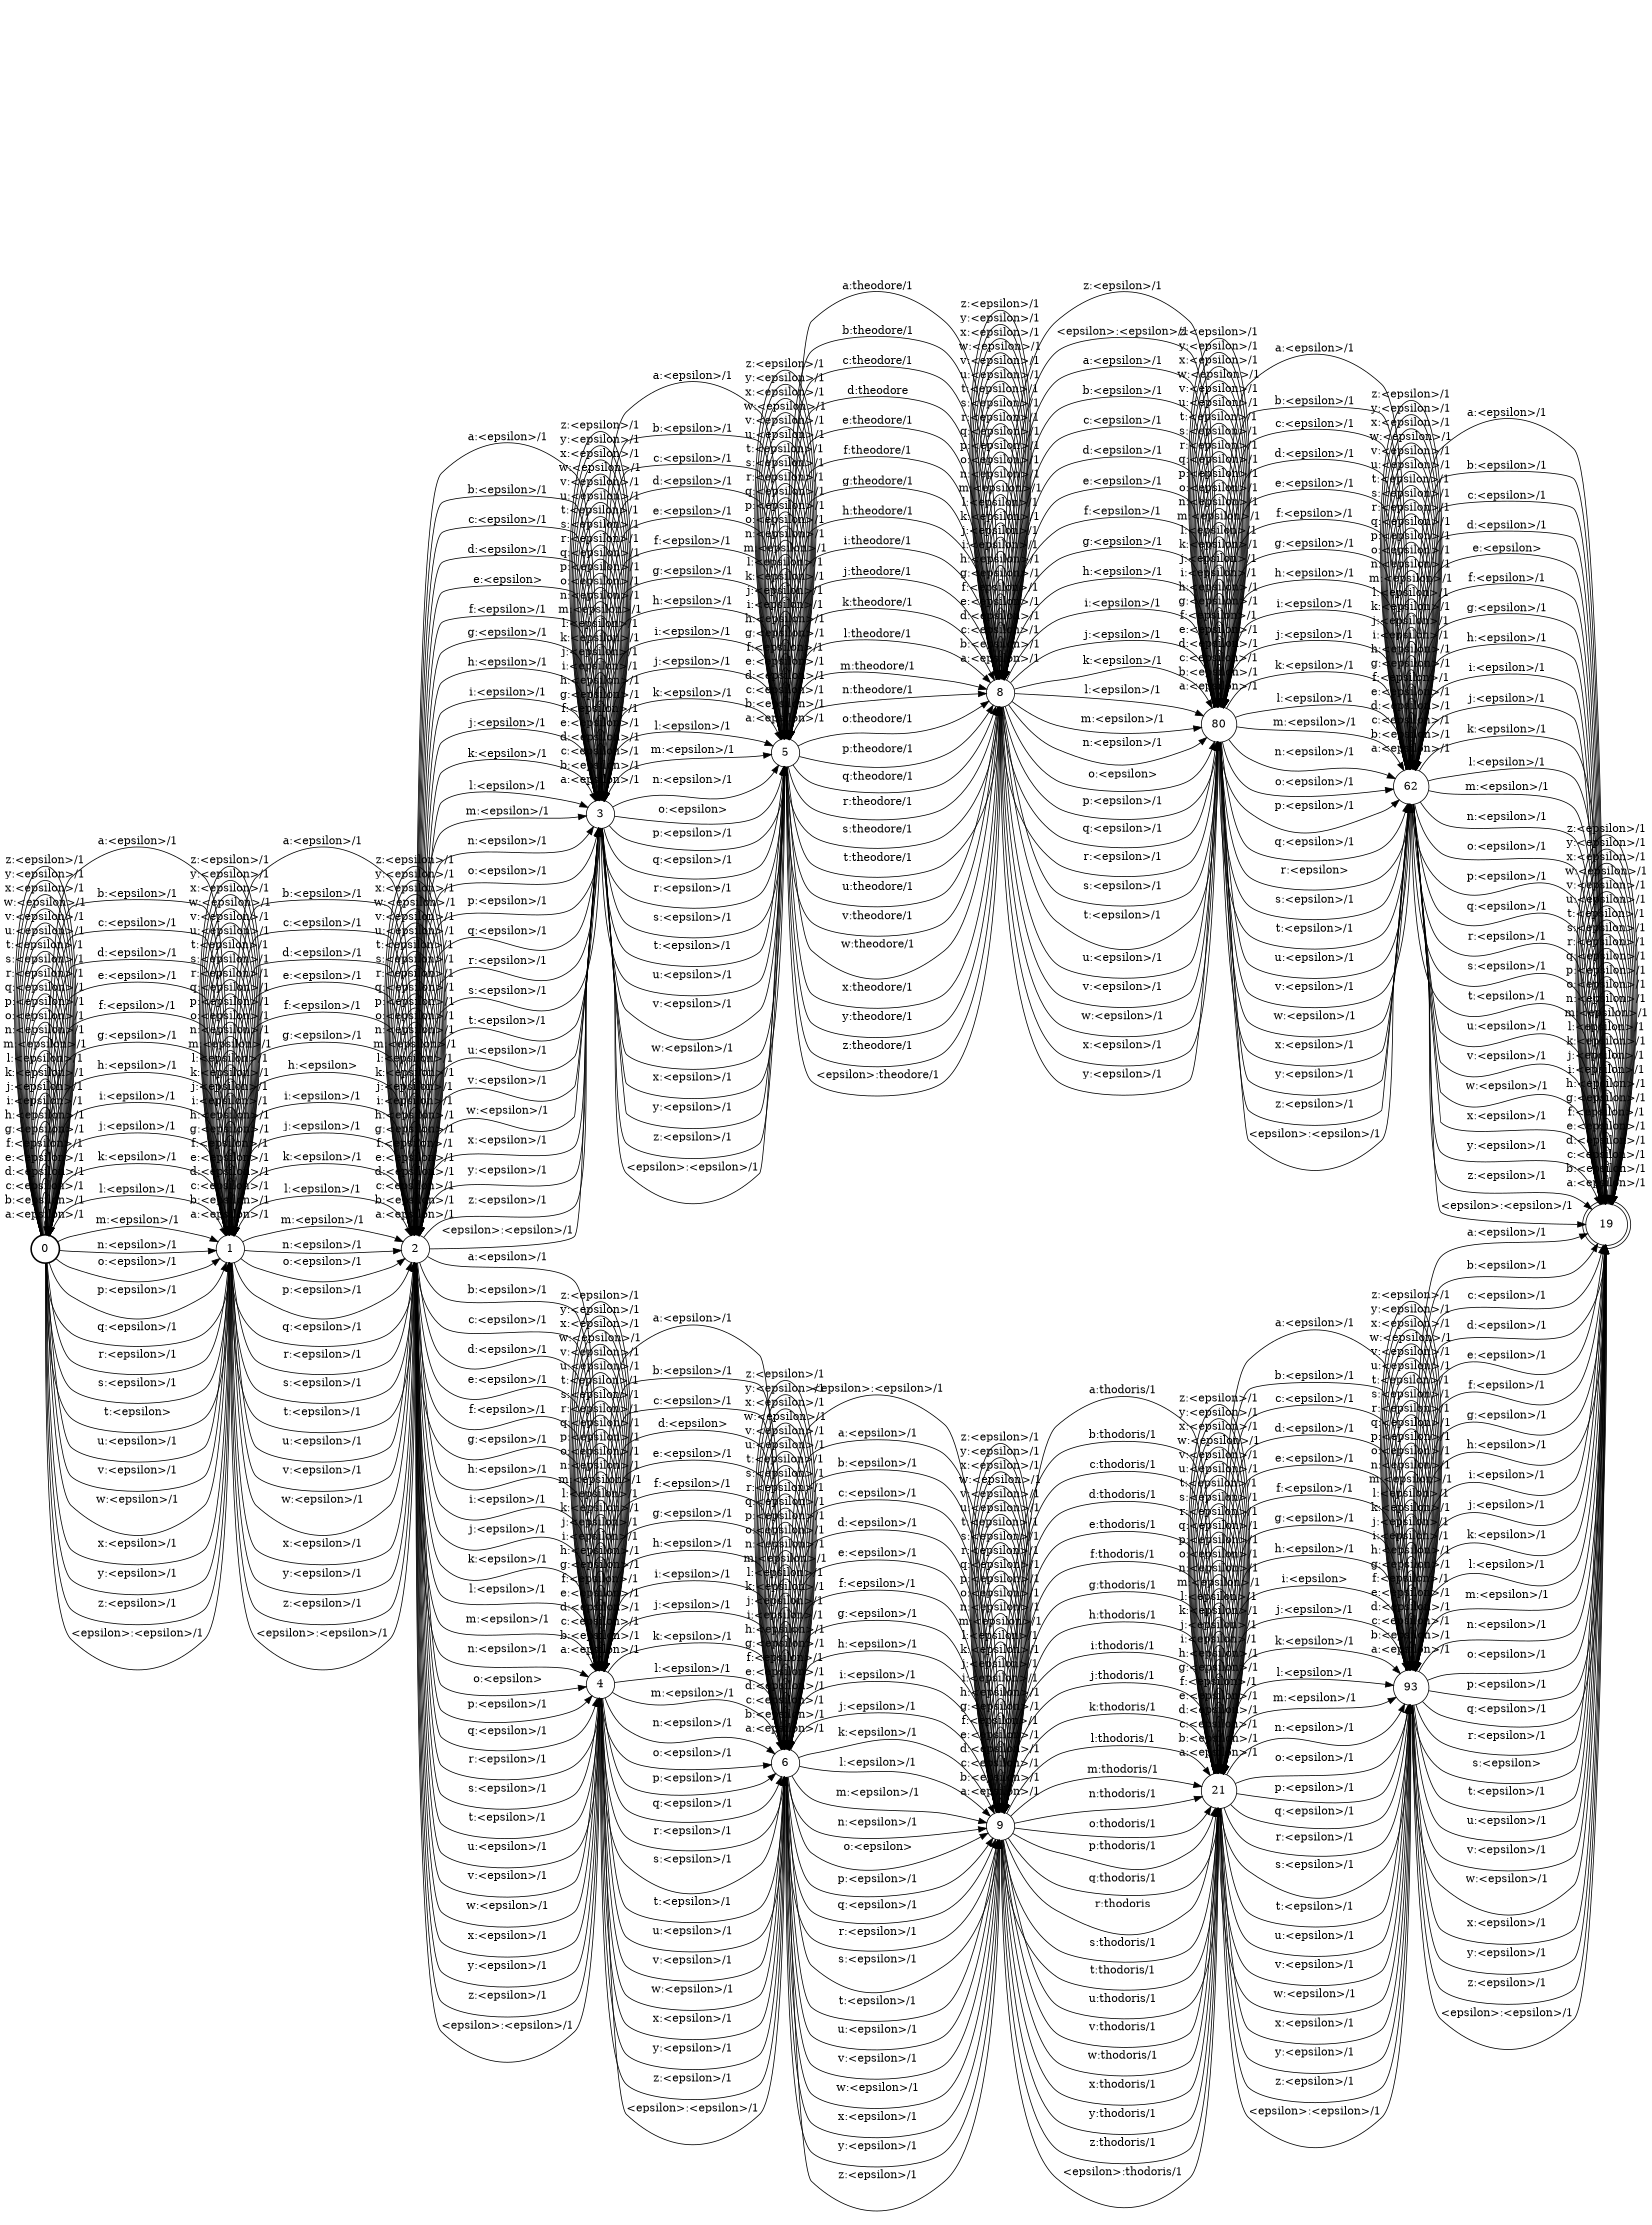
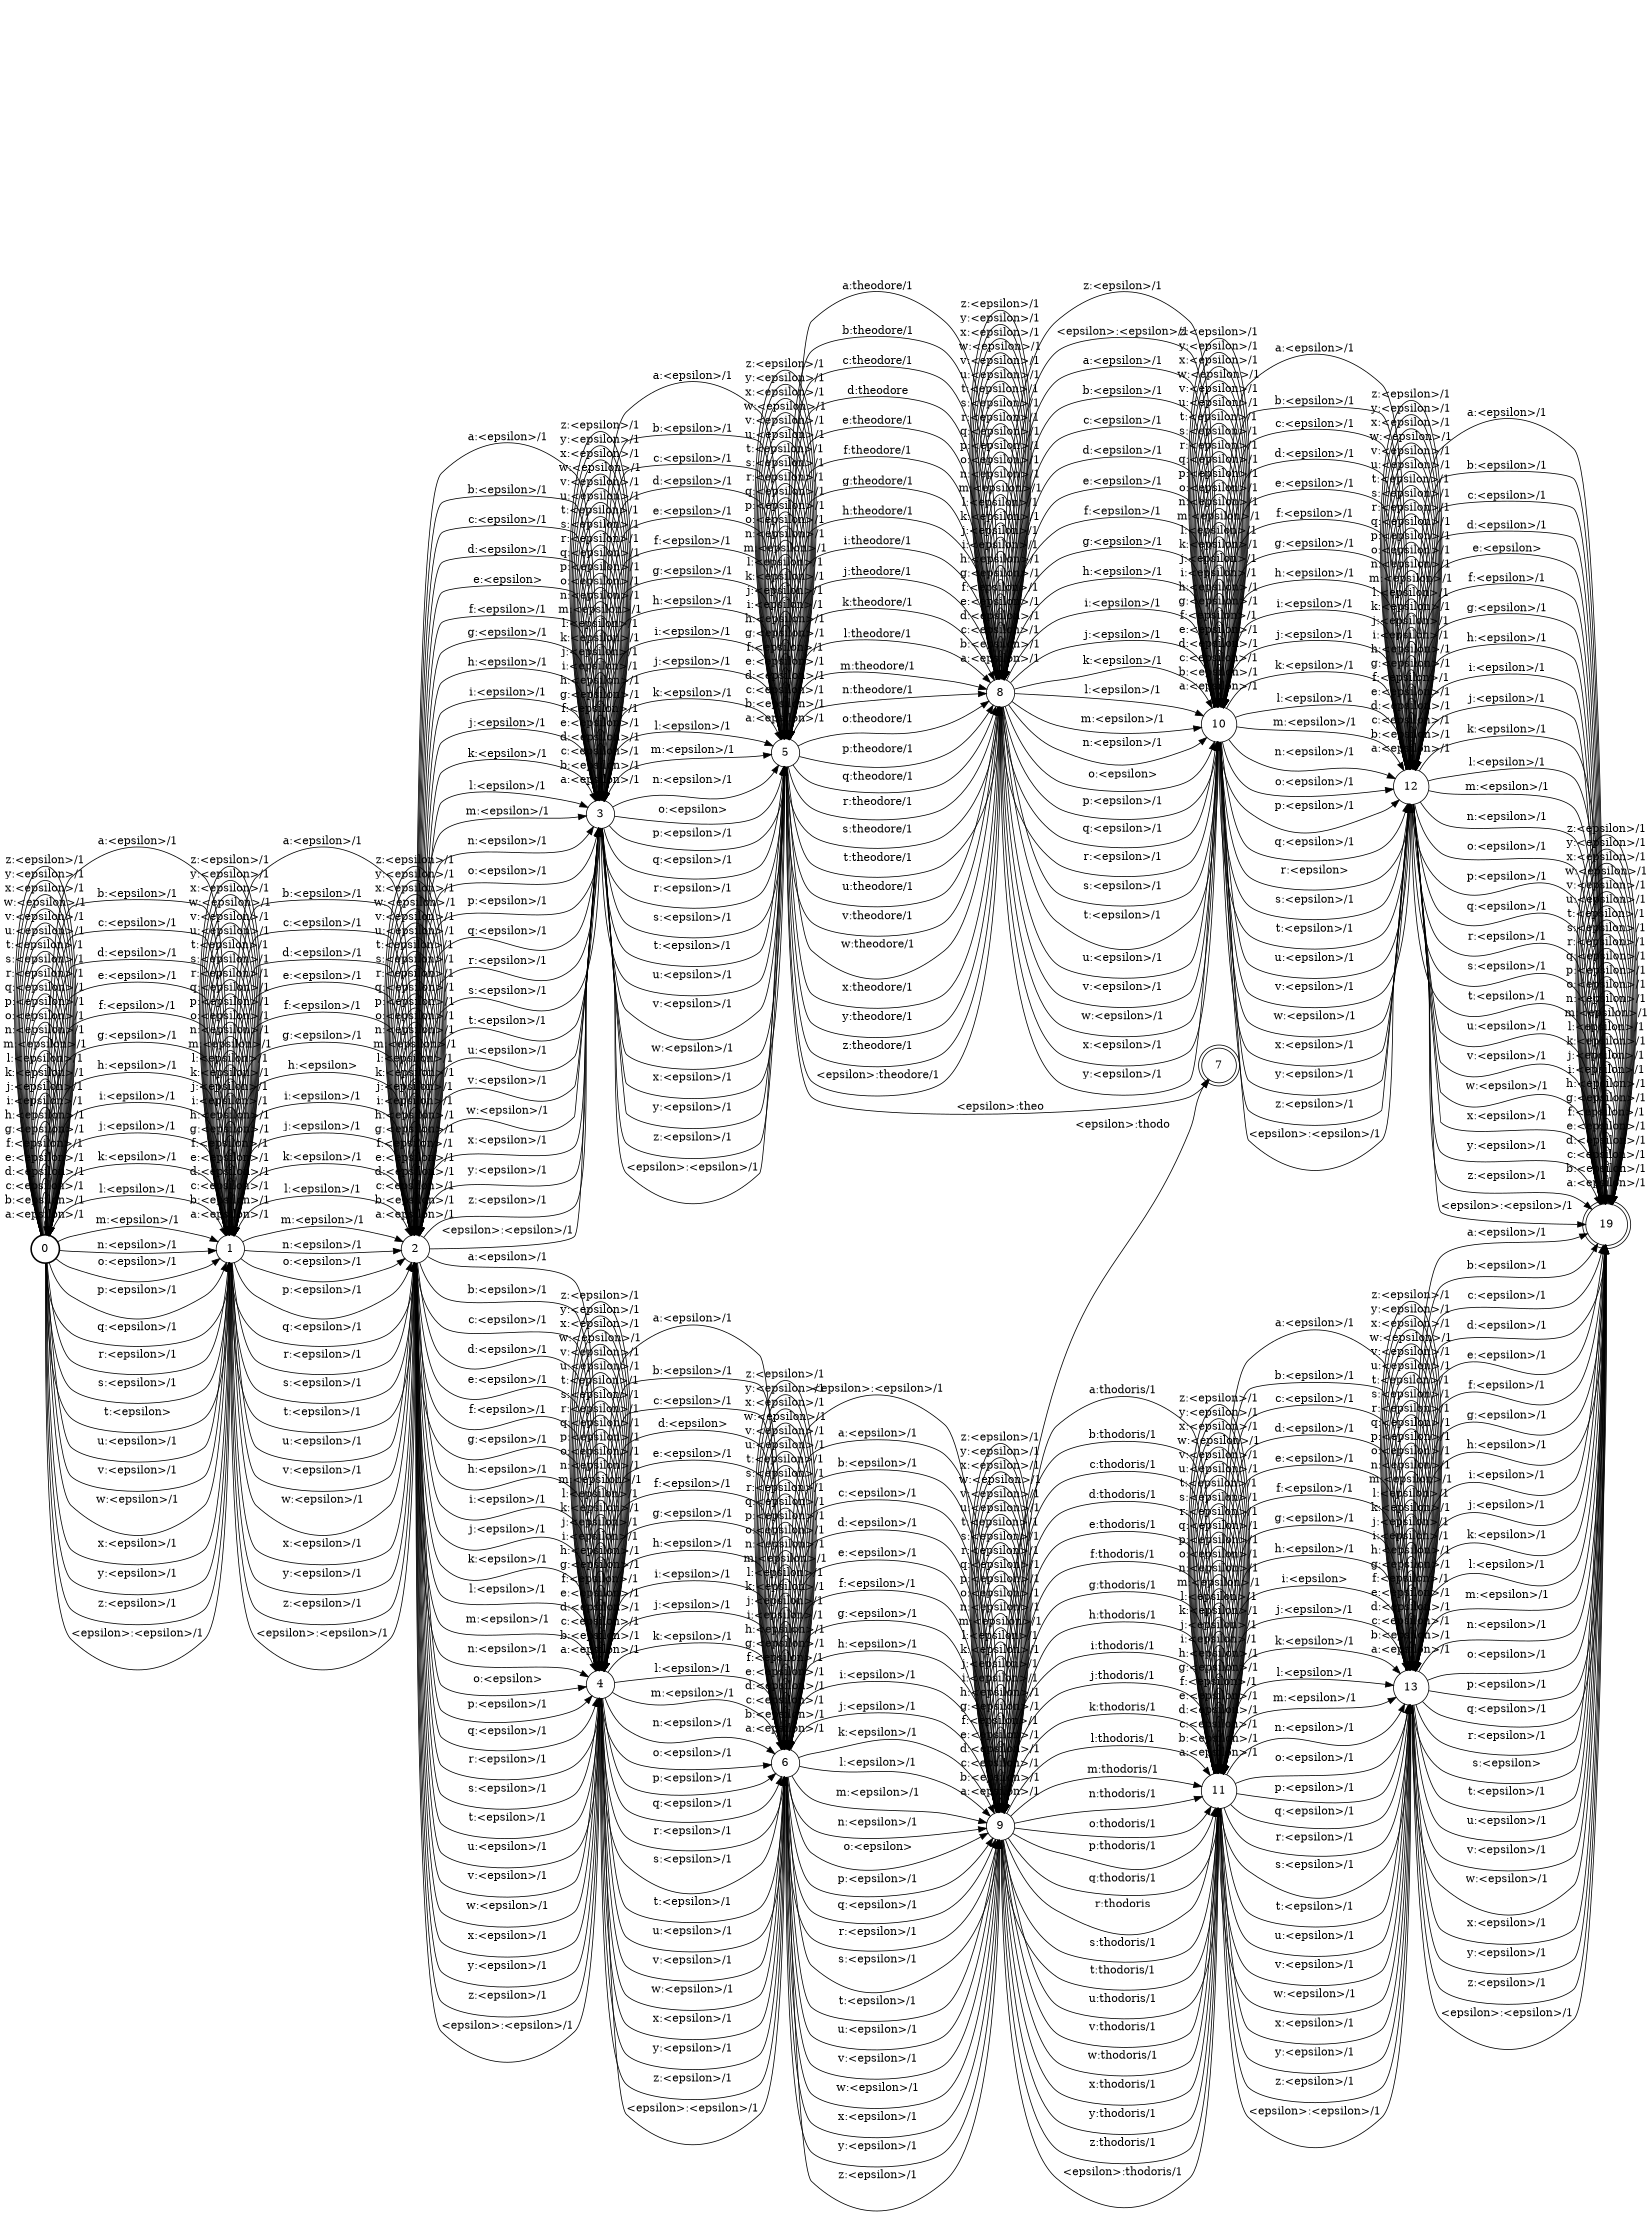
node "80": label "80" -> "10"
node "62": label "62" -> "12"
node "7": added
node "93": label "93" -> "13"
node "21": label "21" -> "11"
